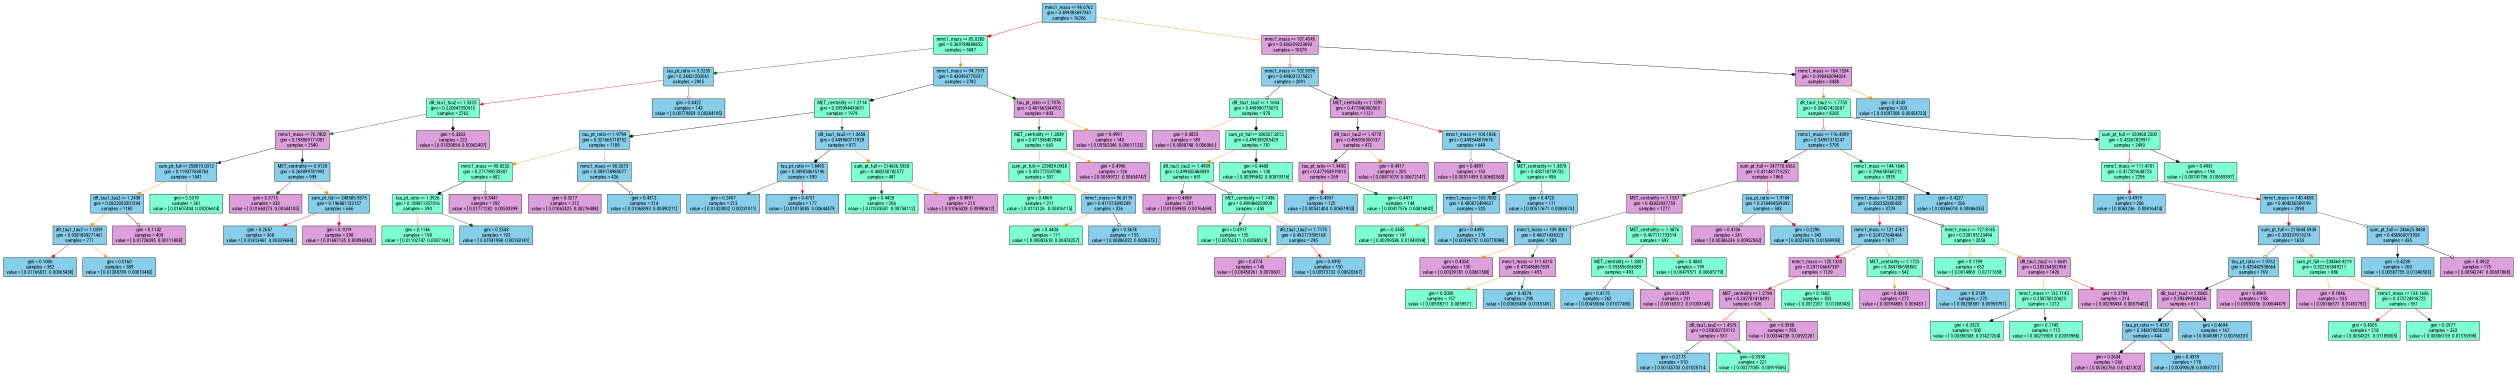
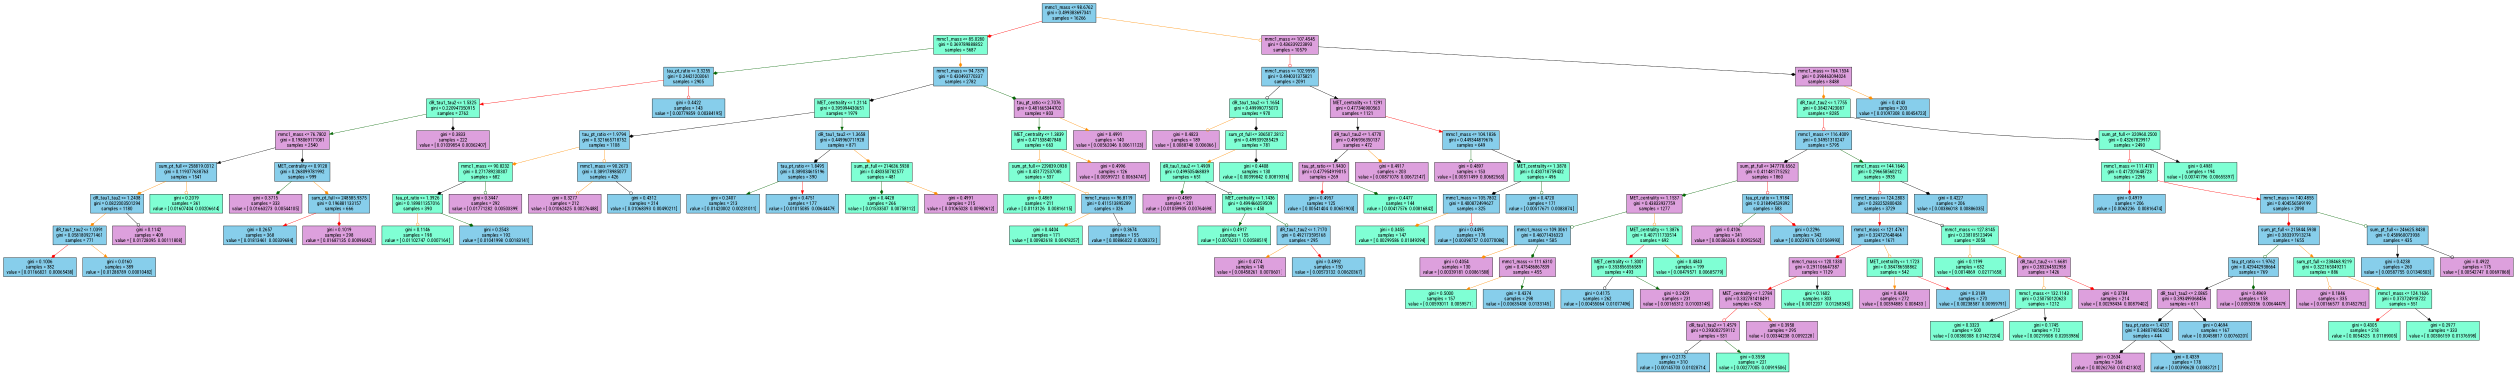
node "MET_centrality <= 1.3878 gini = 0.430718759732 samples = 496": label "MET_centrality <= 1.3878 gini = 0.430718759732 samples = 496" -> "MET_centrality <= 1.3878 gini = 0.430718759432 samples = 496"
edge "MET_centrality <= 1.1436 gini = 0.499466059509 samples = 450" -> "dR_tau1_tau2 <= 1.7170 gini = 0.492173595168 samples = 295": color darkorange -> darkgreen
